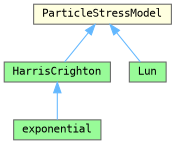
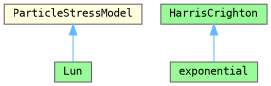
edge "HarrisCrighton" -> "ParticleStressModel": removed
